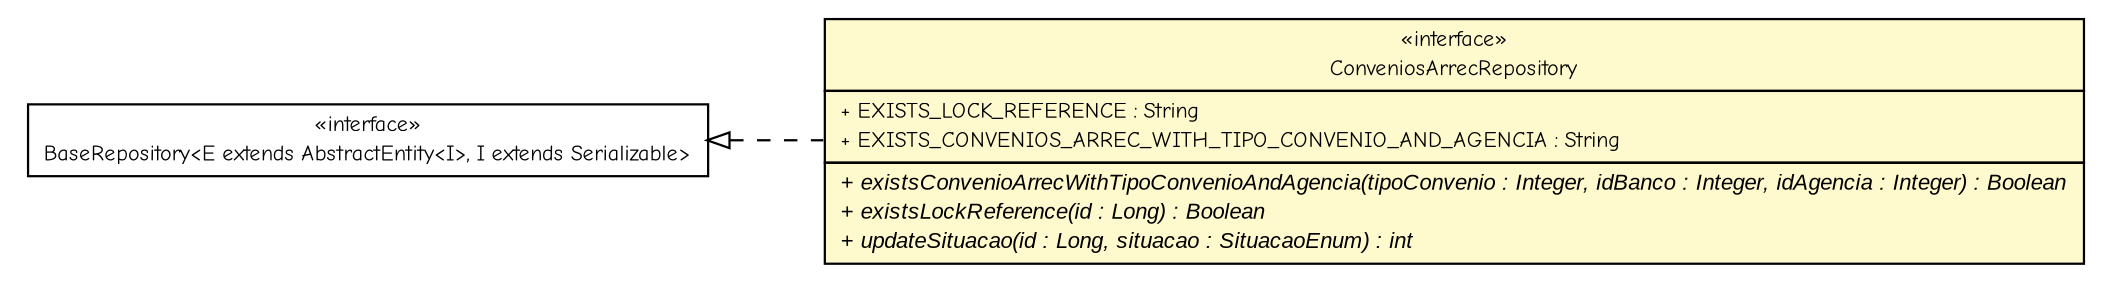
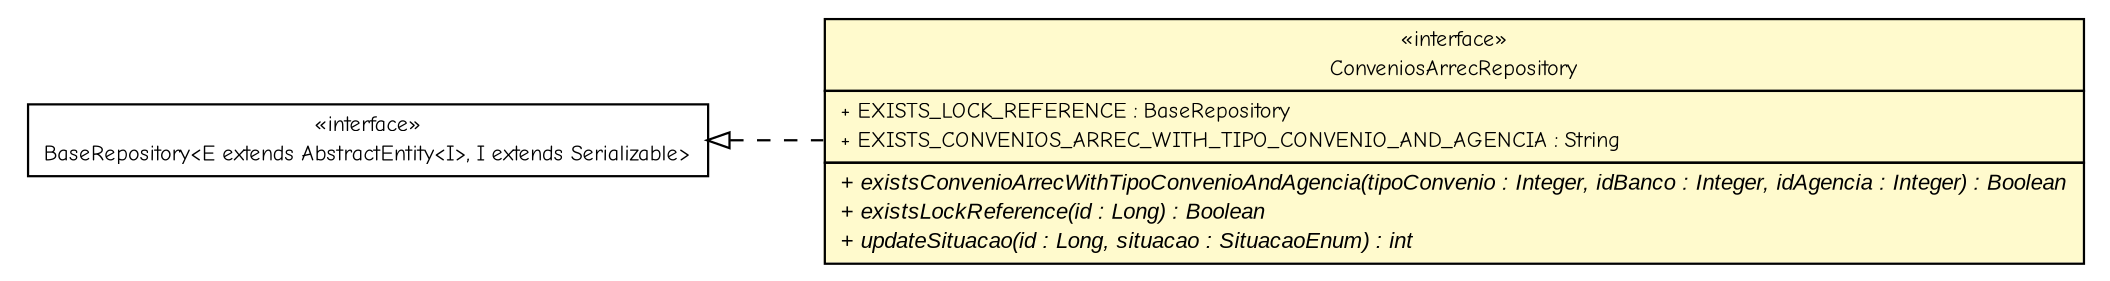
node "ConveniosArrecRepository": text "+ EXISTS_LOCK_REFERENCE : String" -> "+ EXISTS_LOCK_REFERENCE : BaseRepository"
